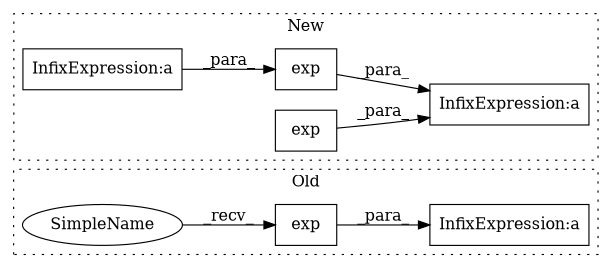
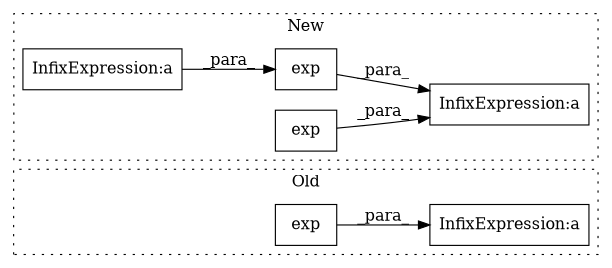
node "SimpleName": removed
